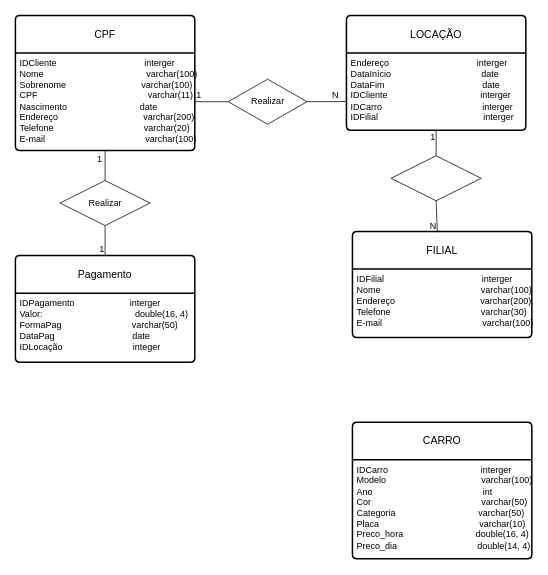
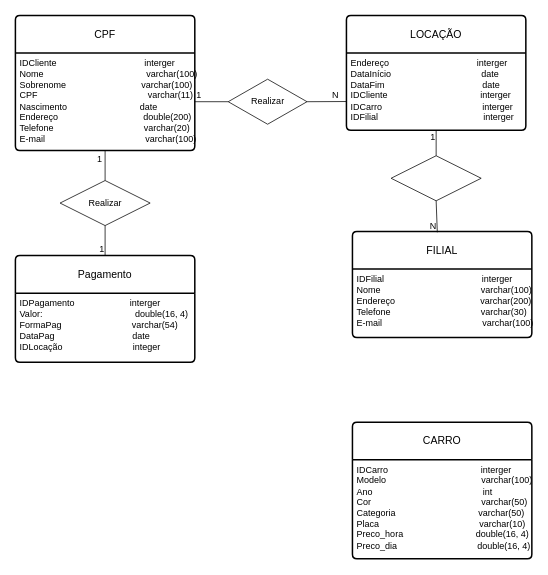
node "IDCliente interger Nome varchar(100) Sobrenome varchar(100) CPF varchar(11) Nascimento date Endereço varchar(200) Telefone varchar(20) E-mail varchar(100)": label "IDCliente interger Nome varchar(100) Sobrenome varchar(100) CPF varchar(11) Nascimento date Endereço varchar(200) Telefone varchar(20) E-mail varchar(100)" -> "IDCliente interger Nome varchar(100) Sobrenome varchar(100) CPF varchar(11) Nascimento date Endereço double(200) Telefone varchar(20) E-mail varchar(100)"
node "IDPagamento interger Valor: double(16, 4) FormaPag varchar(50) DataPag date IDLocação integer": label "IDPagamento interger Valor: double(16, 4) FormaPag varchar(50) DataPag date IDLocação integer" -> "IDPagamento interger Valor: double(16, 4) FormaPag varchar(54) DataPag date IDLocação integer"
node "IDCarro interger Modelo varchar(100) Ano int Cor varchar(50) Categoria varchar(50) Placa varchar(10) Preco_hora double(16, 4) Preco_dia double(14, 4)": label "IDCarro interger Modelo varchar(100) Ano int Cor varchar(50) Categoria varchar(50) Placa varchar(10) Preco_hora double(16, 4) Preco_dia double(14, 4)" -> "IDCarro interger Modelo varchar(100) Ano int Cor varchar(50) Categoria varchar(50) Placa varchar(10) Preco_hora double(16, 4) Preco_dia double(16, 4)"
